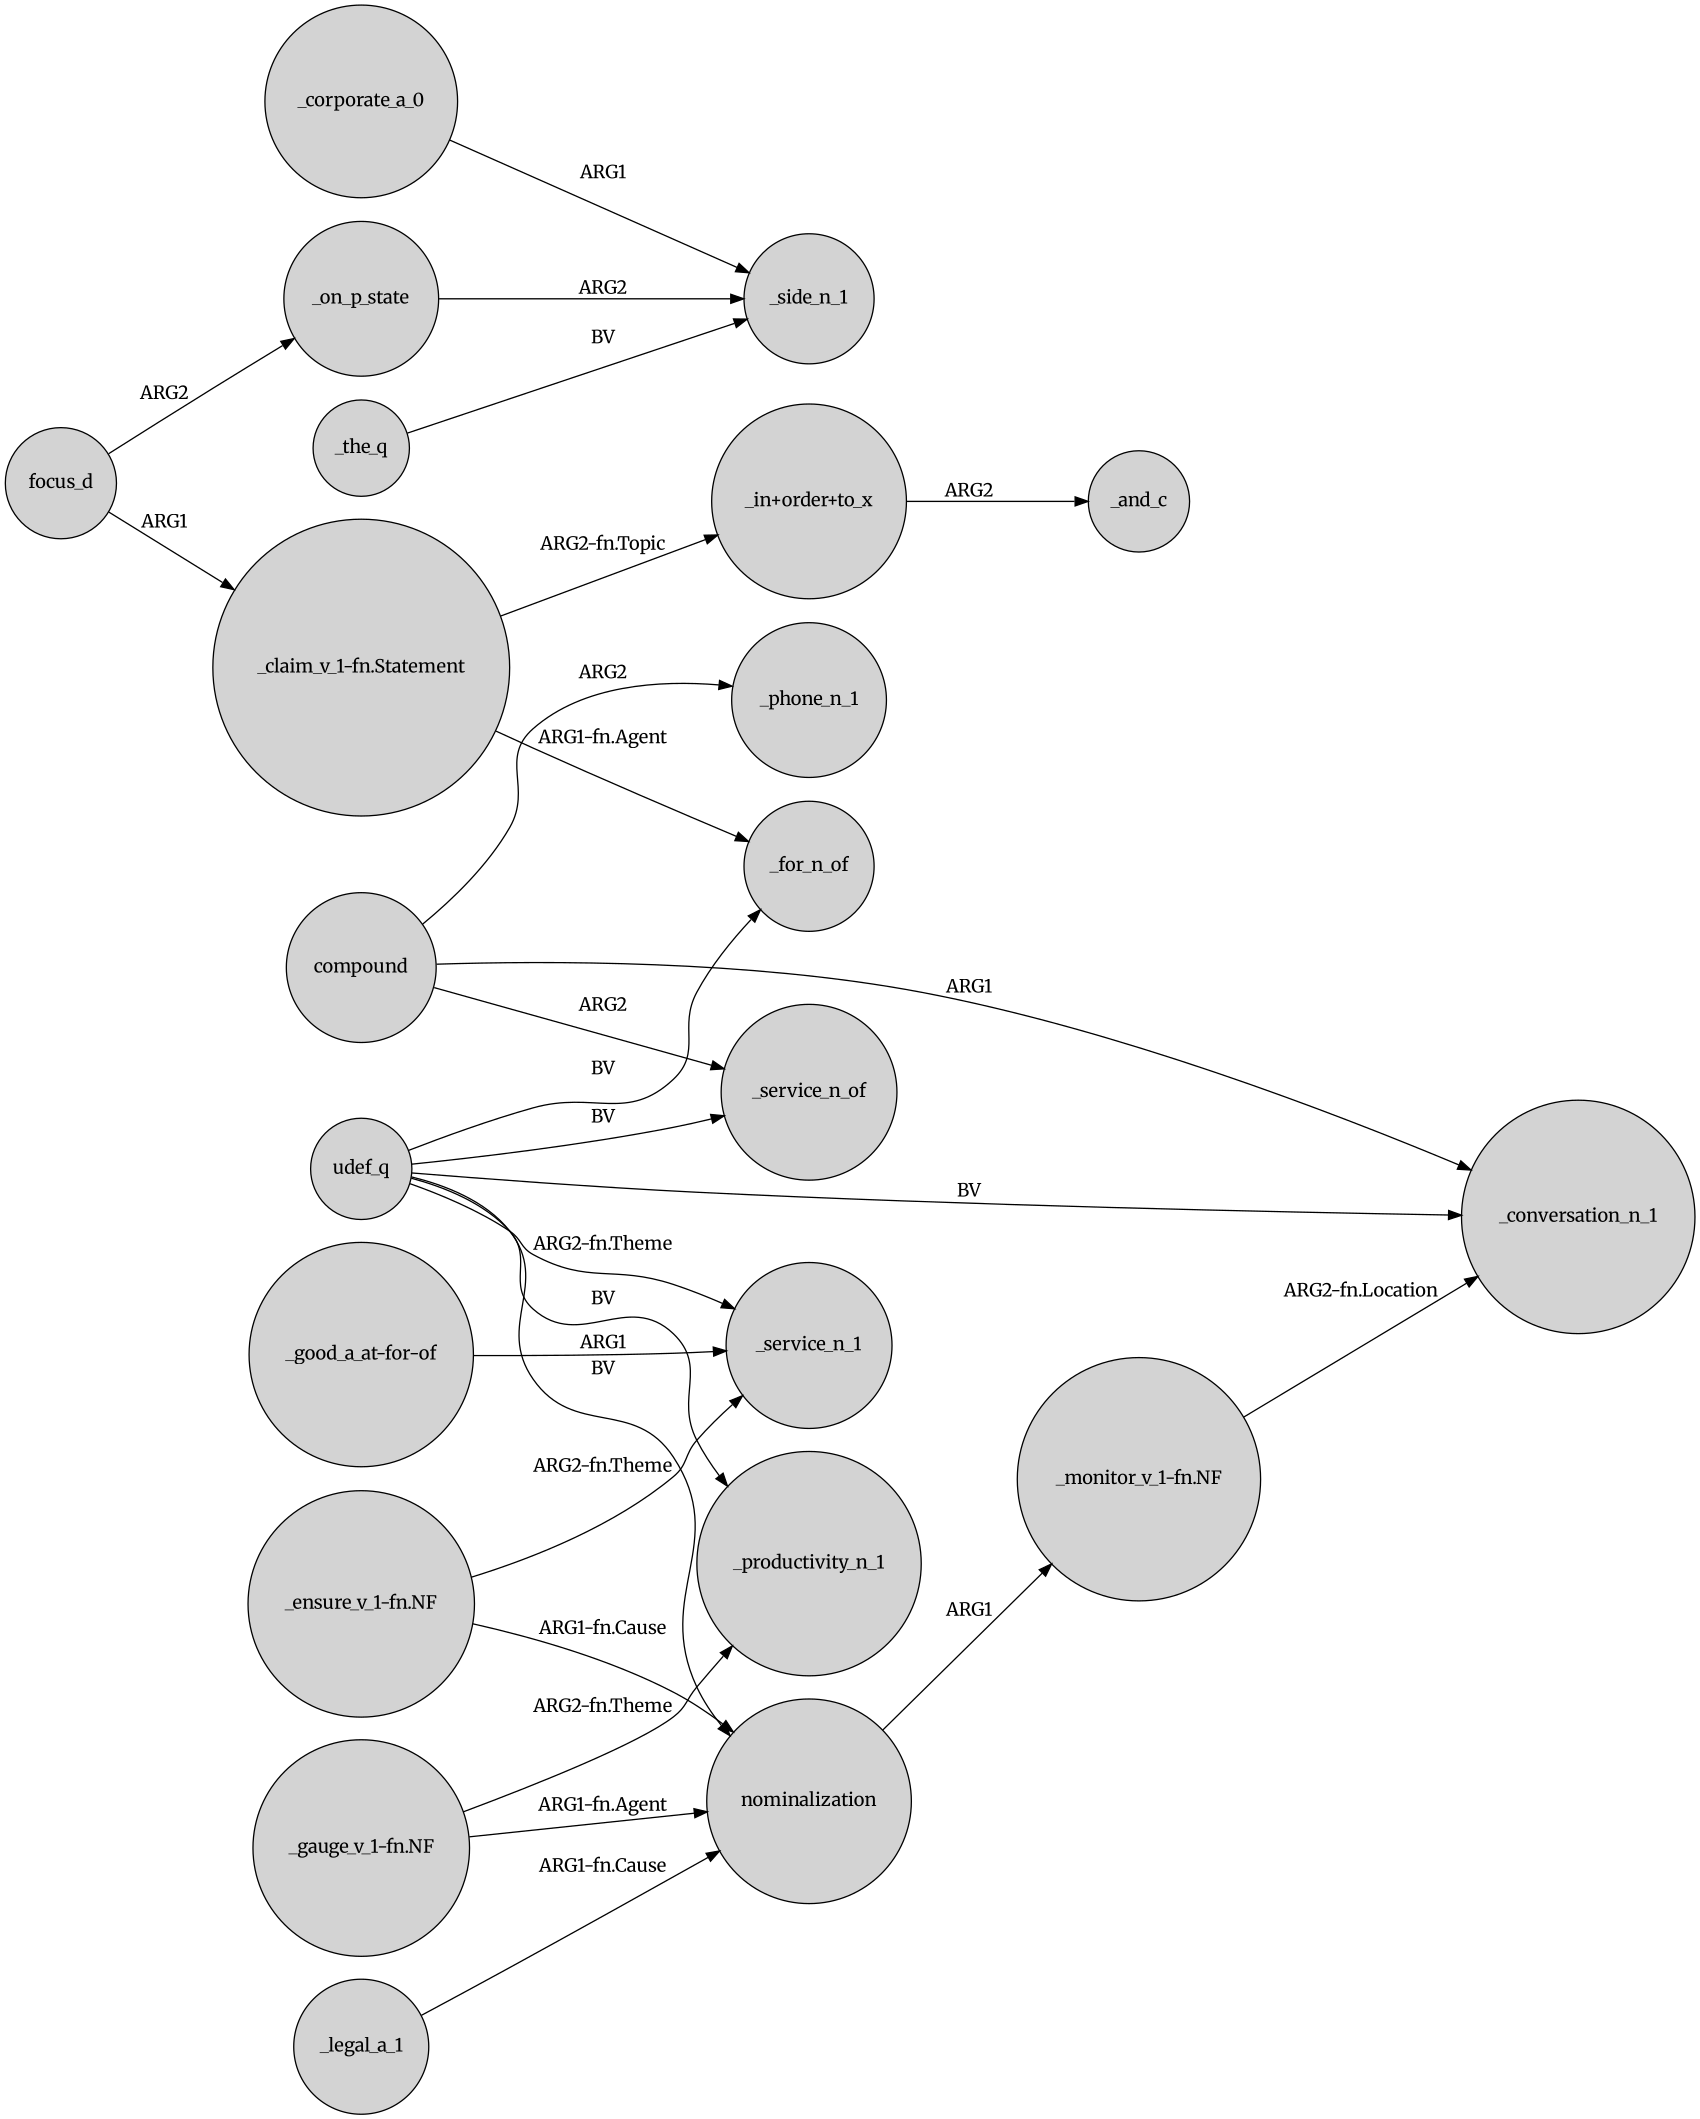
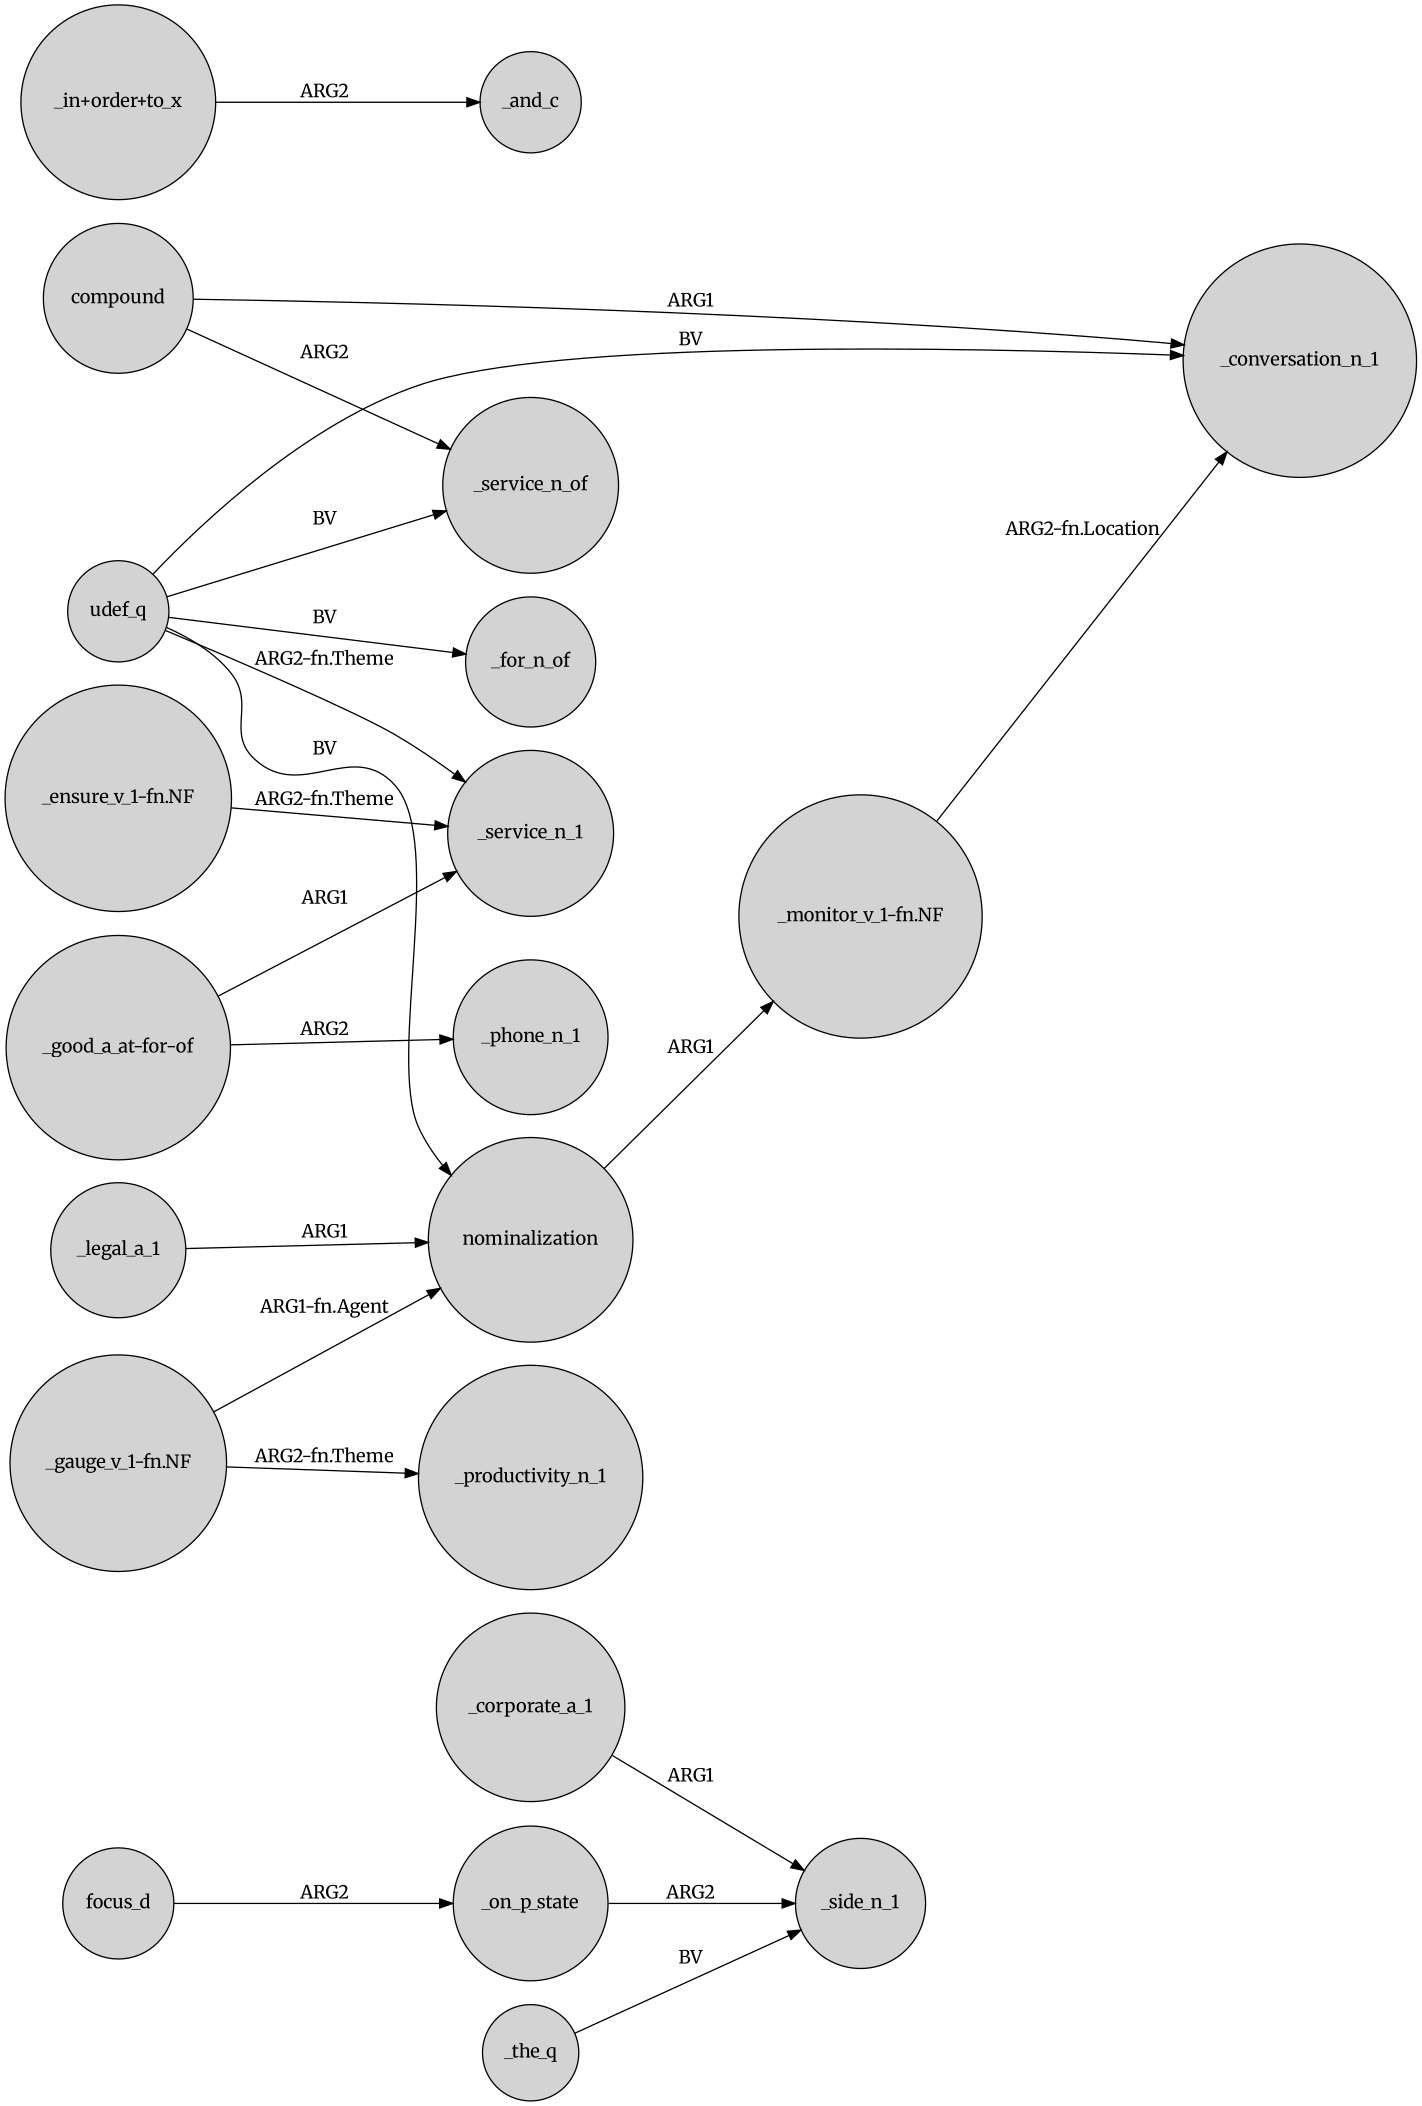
node "_corporate_a_0": label "_corporate_a_0" -> "_corporate_a_1"
node "_claim_v_1-fn.Statement": removed
edge "compound" -> "_phone_n_1": now "_good_a_at-for-of" -> "_phone_n_1"
edge "udef_q" -> "_productivity_n_1": removed, label "BV"
edge "_ensure_v_1-fn.NF" -> "nominalization": removed, label "ARG1-fn.Cause"
edge "_legal_a_1" -> "nominalization": label "ARG1-fn.Cause" -> "ARG1"
